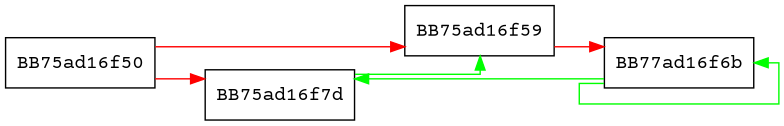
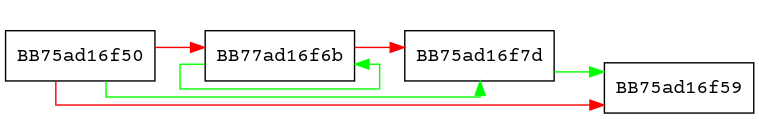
edge "BB75ad16f59" -> "BB77ad16f6b": now "BB75ad16f50" -> "BB77ad16f6b"
edge "BB75ad16f50" -> "BB75ad16f7d": color red -> green
edge "BB77ad16f6b" -> "BB75ad16f7d": color green -> red
